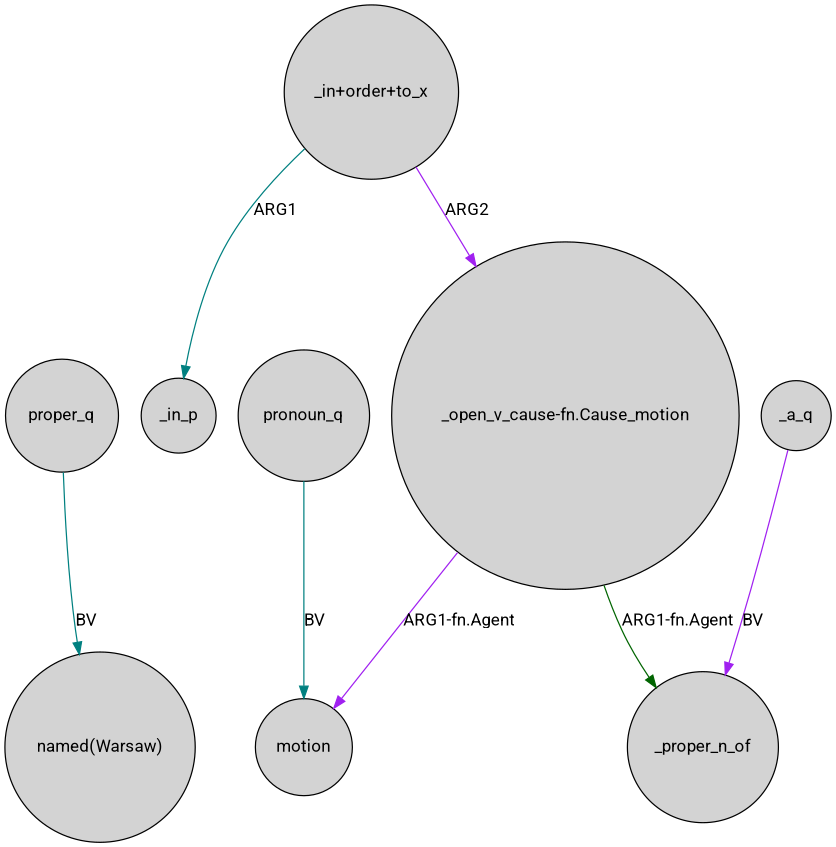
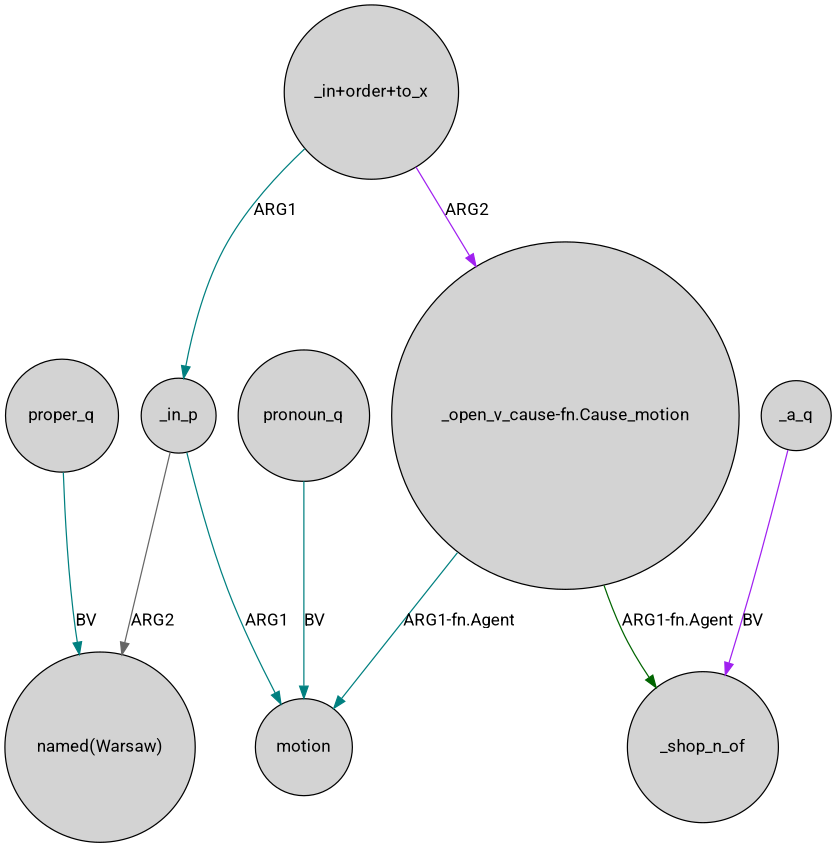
edge "_in_p" -> "named(Warsaw)": added, label "ARG2"
edge "_in_p" -> "motion": added, label "ARG1"
edge "_open_v_cause-fn.Cause_motion" -> "motion": color purple -> teal
node "_proper_n_of": label "_proper_n_of" -> "_shop_n_of"
